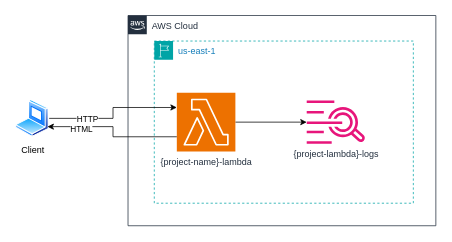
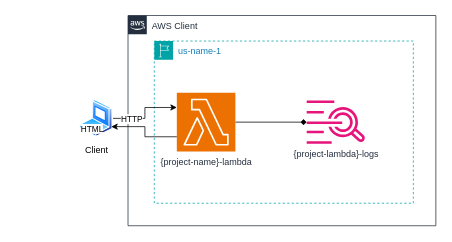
node "AWS Cloud": label "AWS Cloud" -> "AWS Client"
node "us-east-1": label "us-east-1" -> "us-name-1"
node "Client": moved (32, 118) -> (96, 118)
edge "{project-name}-lambda" -> "{project-lambda}-logs": arrowhead classic -> diamond
